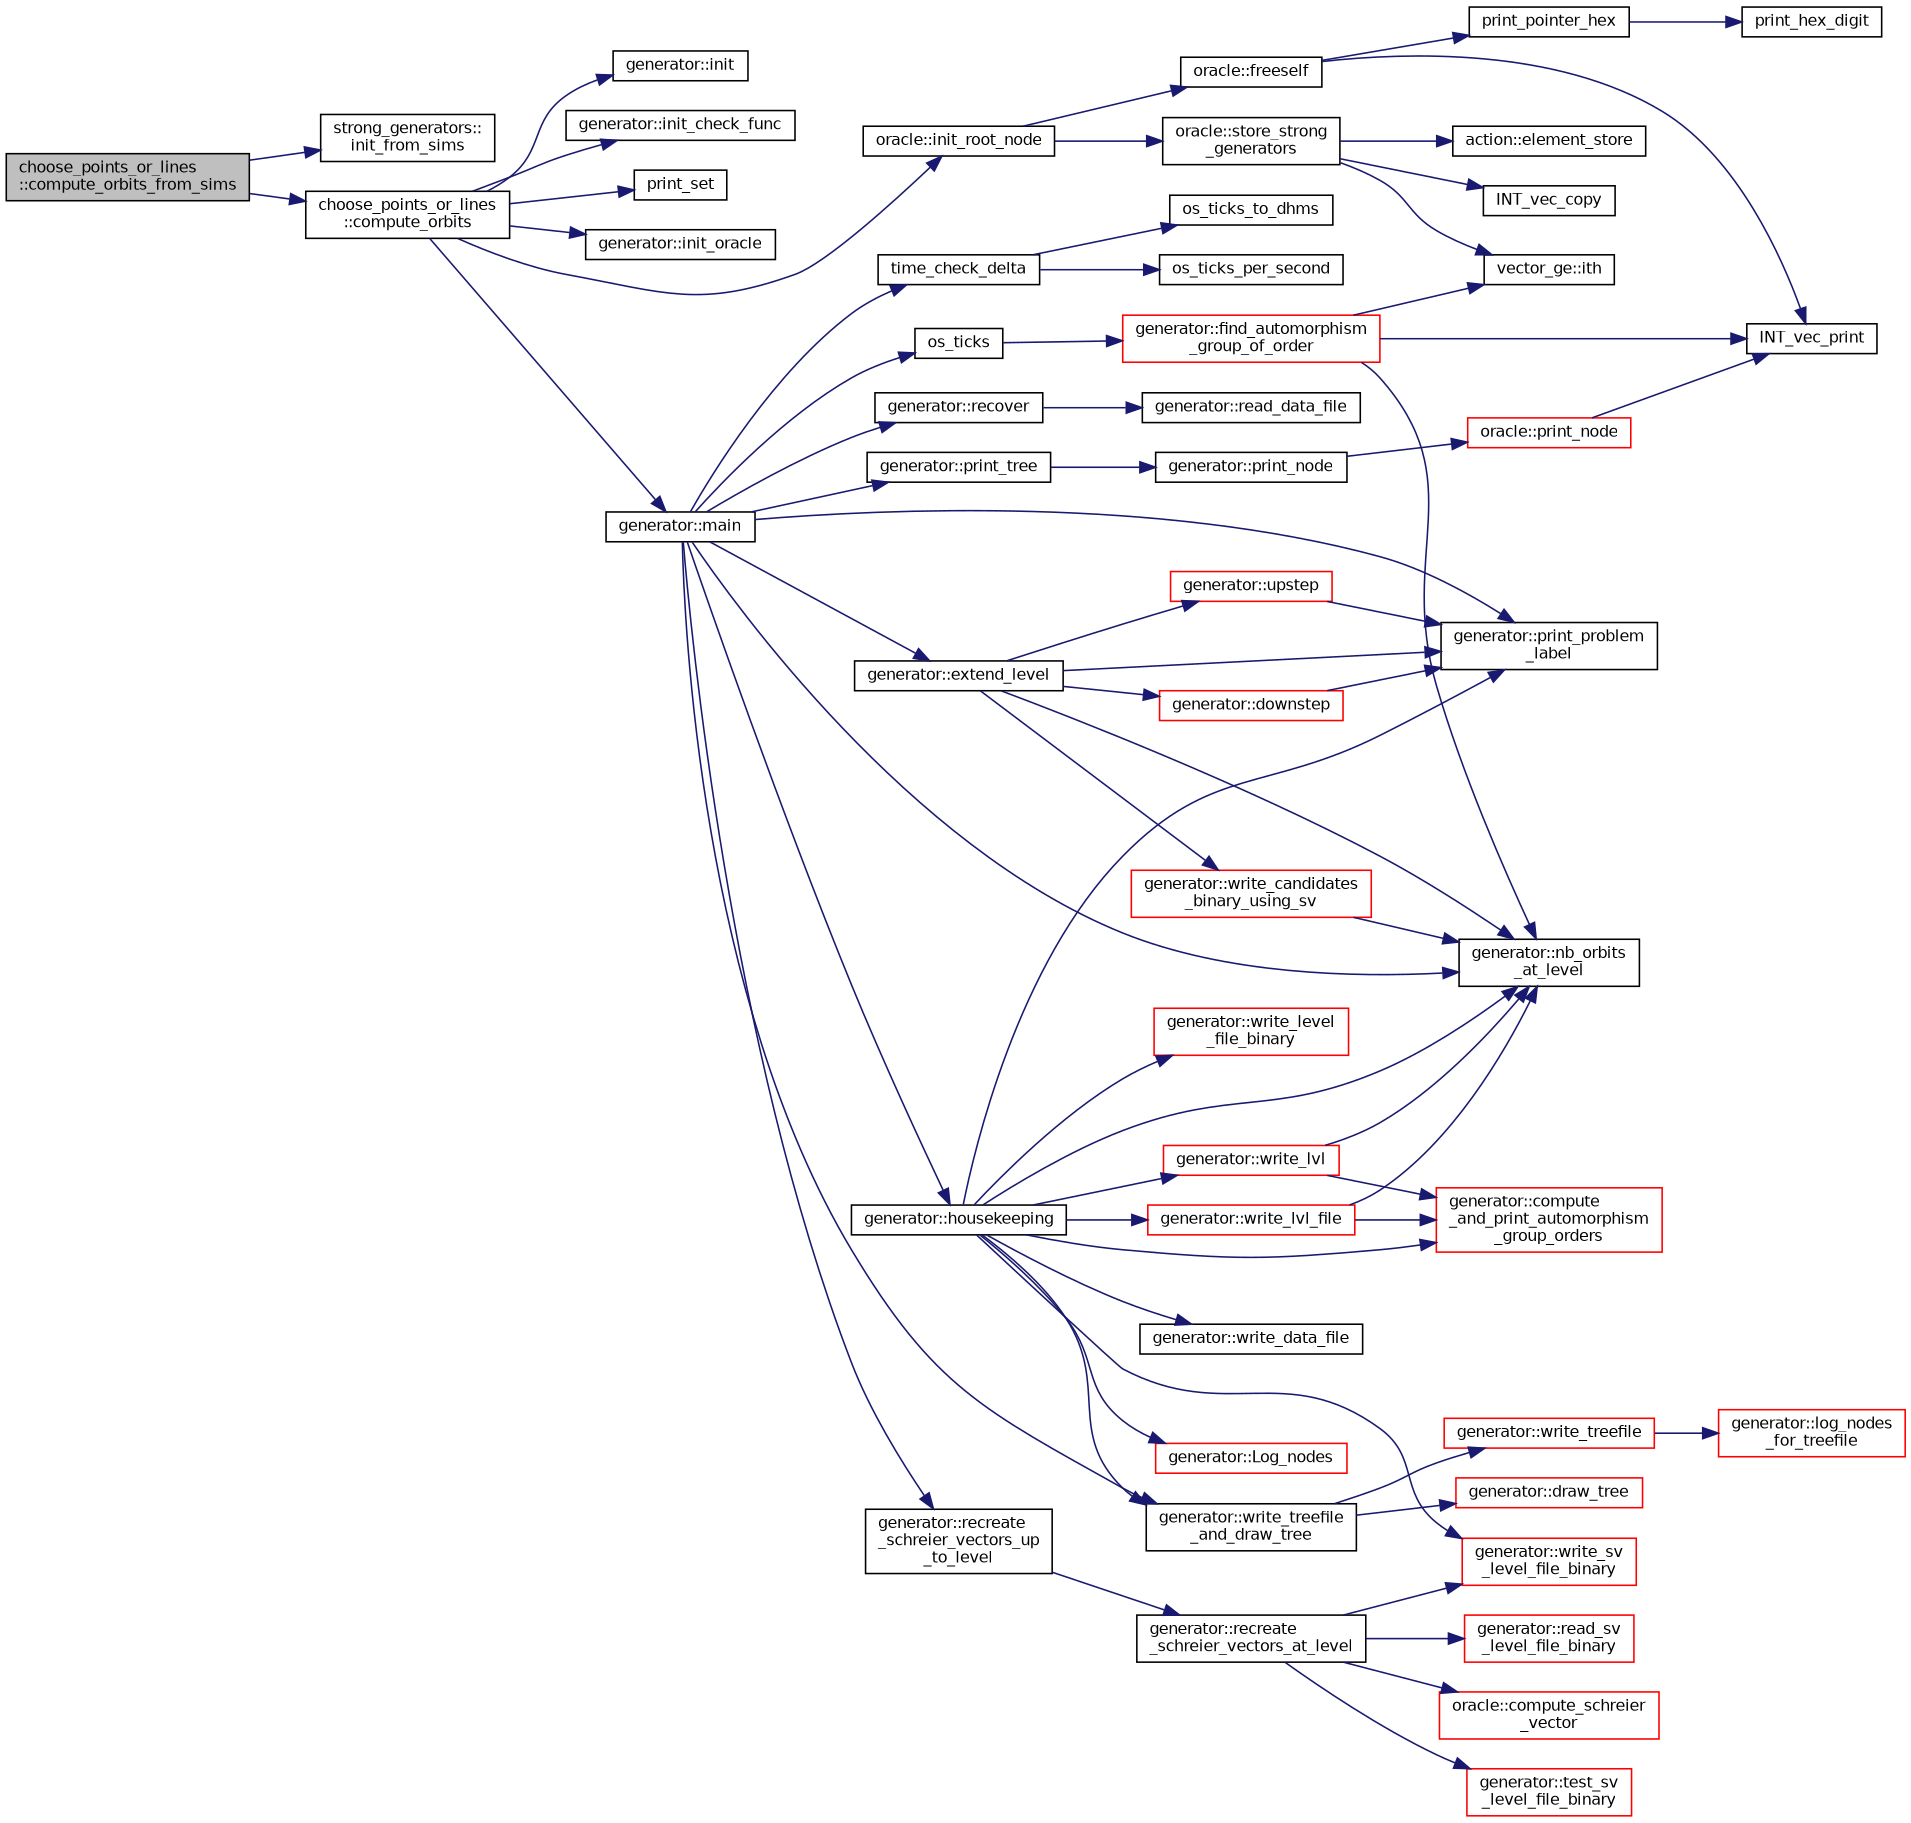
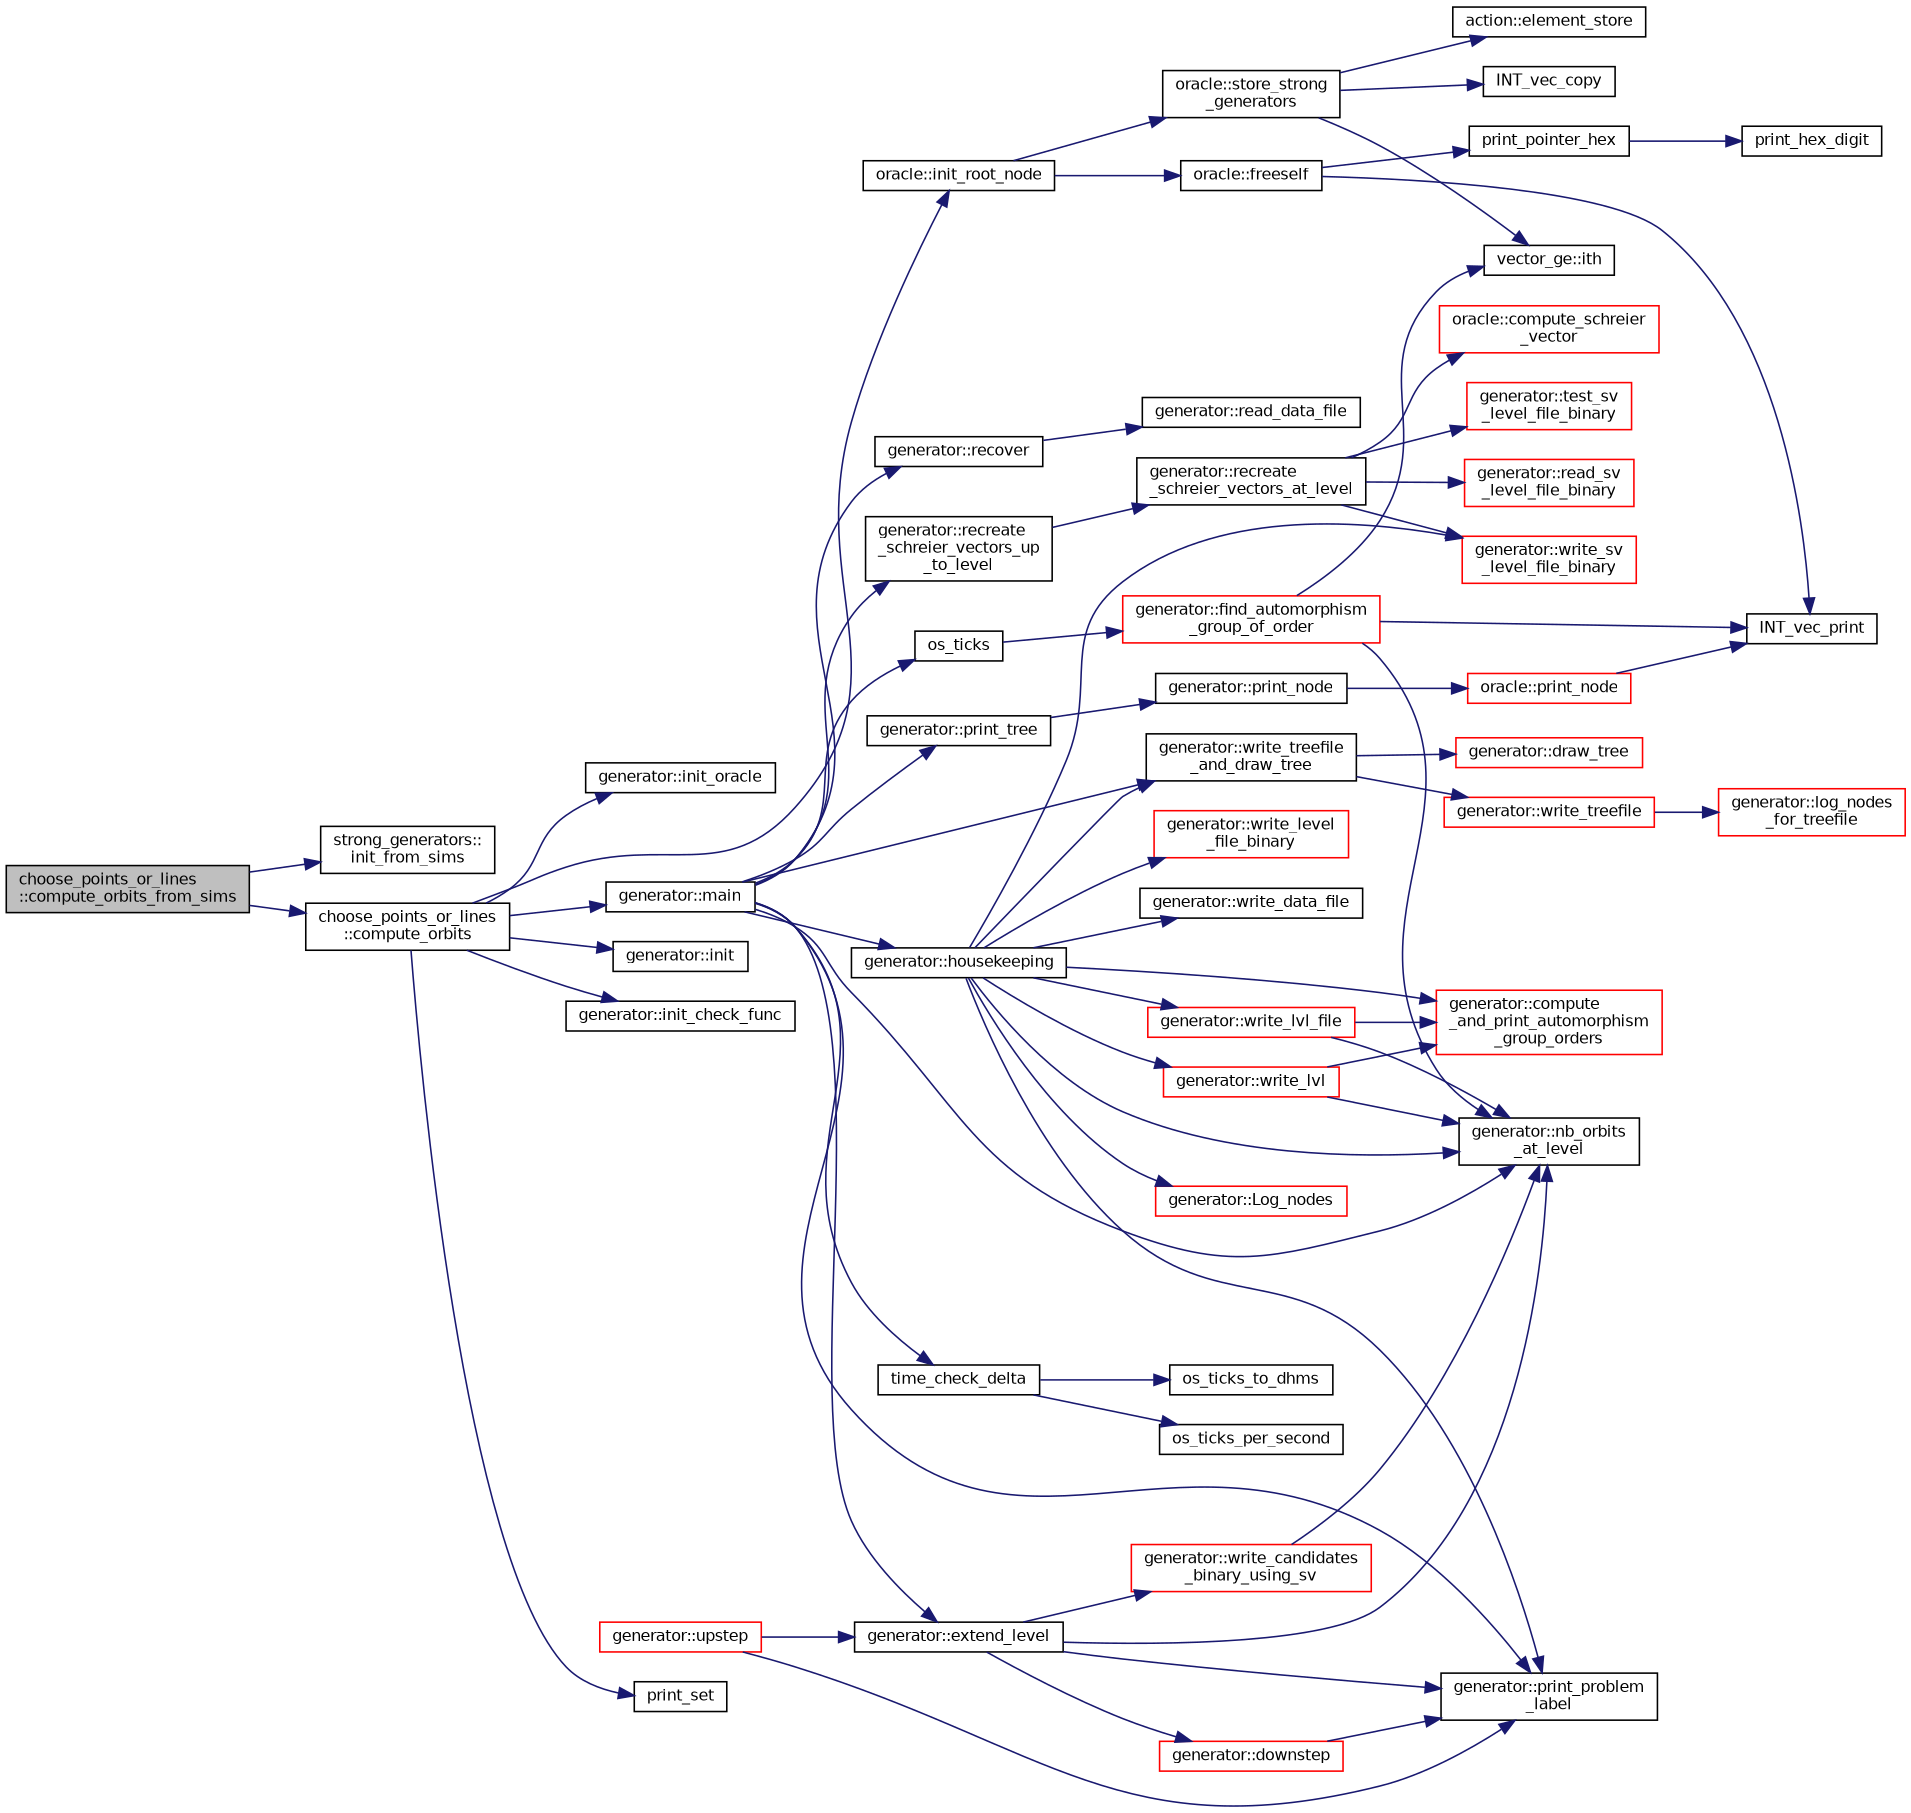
edge "generator::extend_level" -> "generator::upstep": reversed
